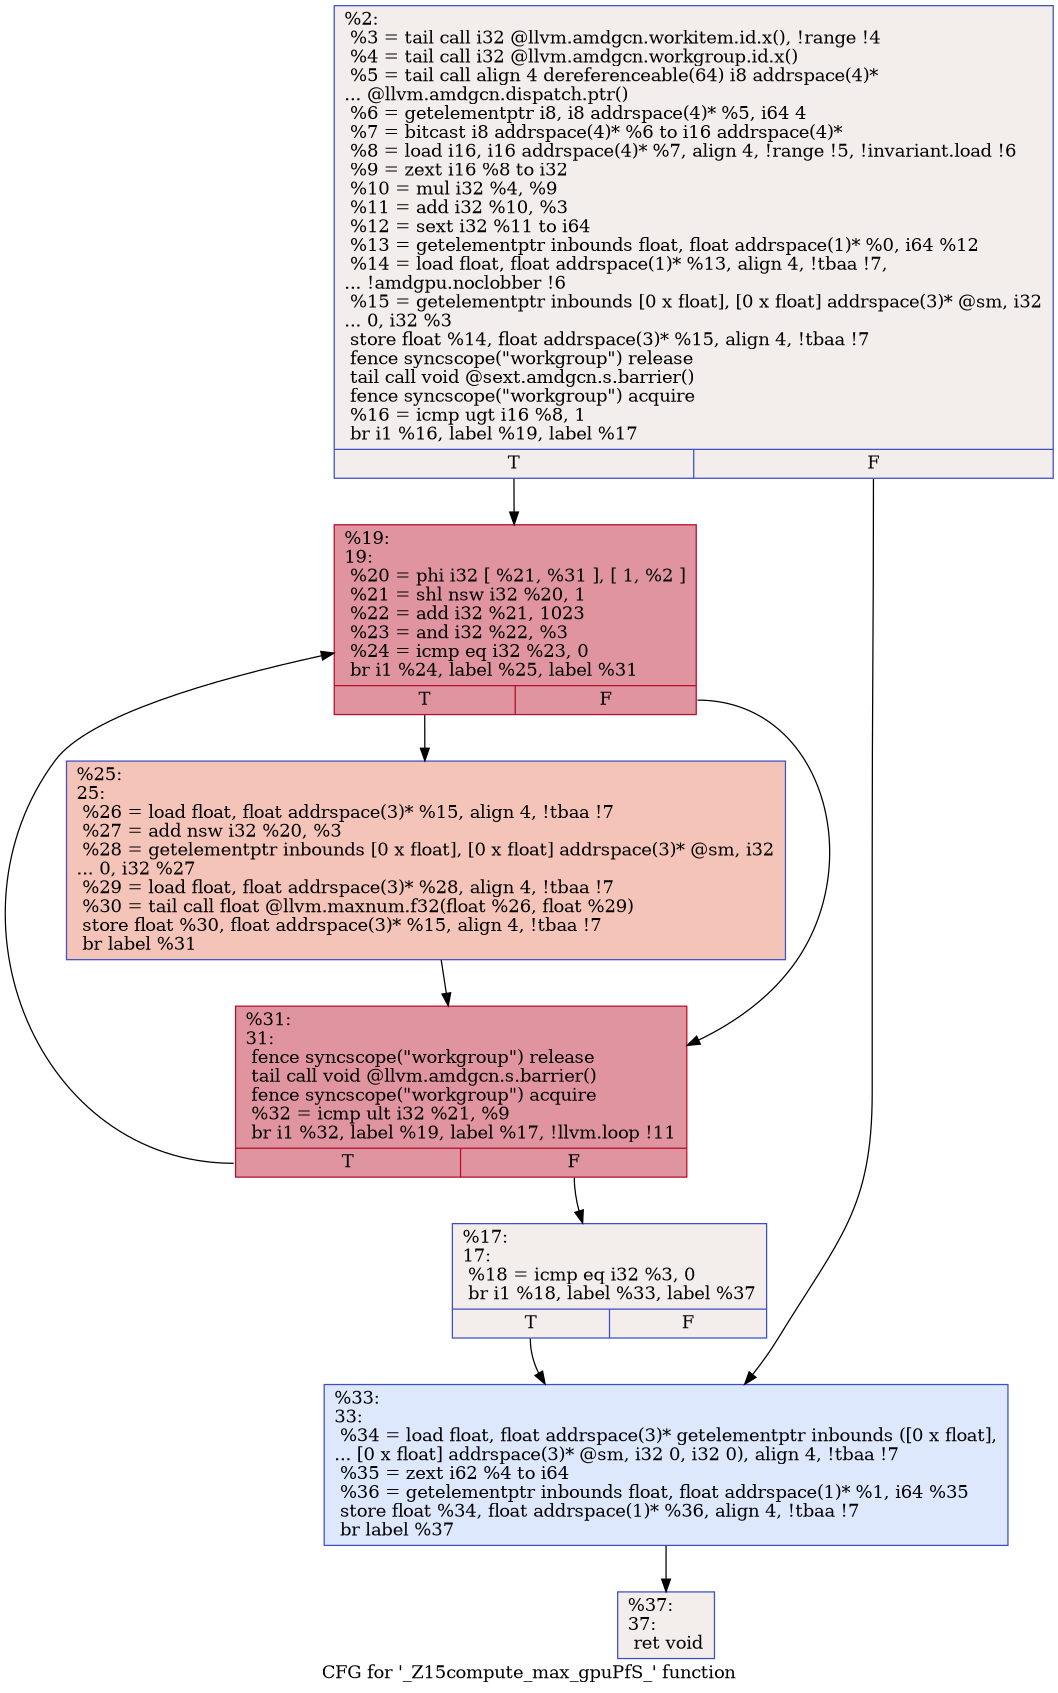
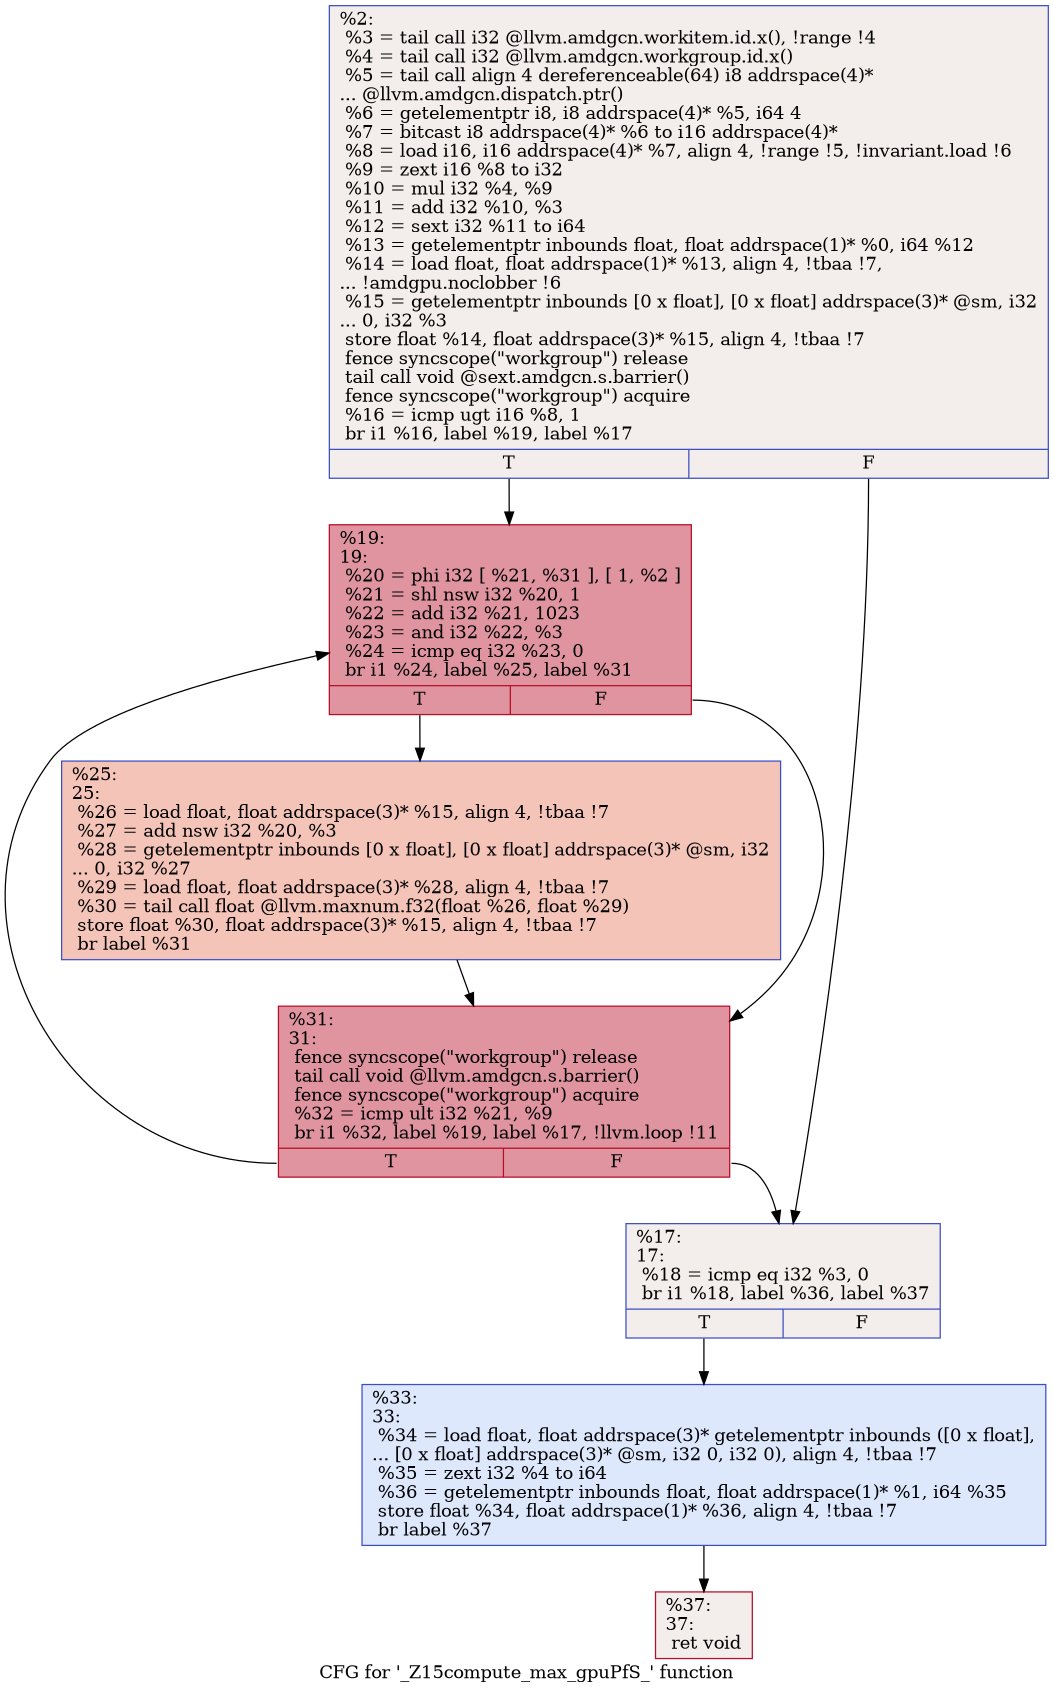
edge "%2:" -> "%33:": now "%2:" -> "%17:"
node "%17:": text "br i1 %18, label %33, label %37" -> "br i1 %18, label %36, label %37"
node "%33:": text "%35 = zext i62 %4 to i64" -> "%35 = zext i32 %4 to i64"
node "%37:": color #3d50c3ff -> #b70d28ff
